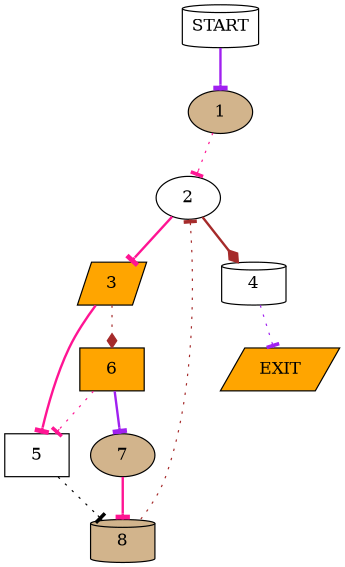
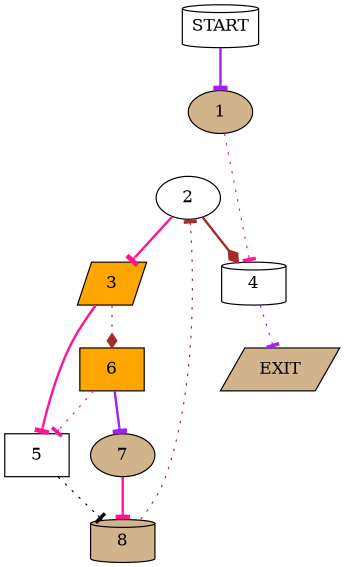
edge "1" -> "2": now "1" -> "4"
node "EXIT": fillcolor orange -> tan
